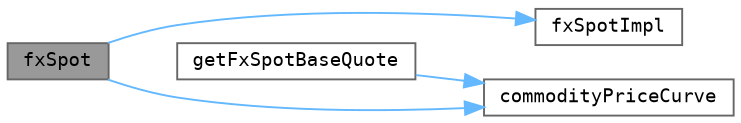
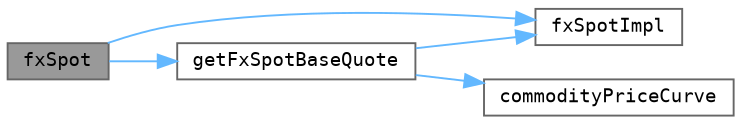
edge "getFxSpotBaseQuote" -> "fxSpotImpl": added
edge "fxSpot" -> "commodityPriceCurve": now "fxSpot" -> "getFxSpotBaseQuote"
